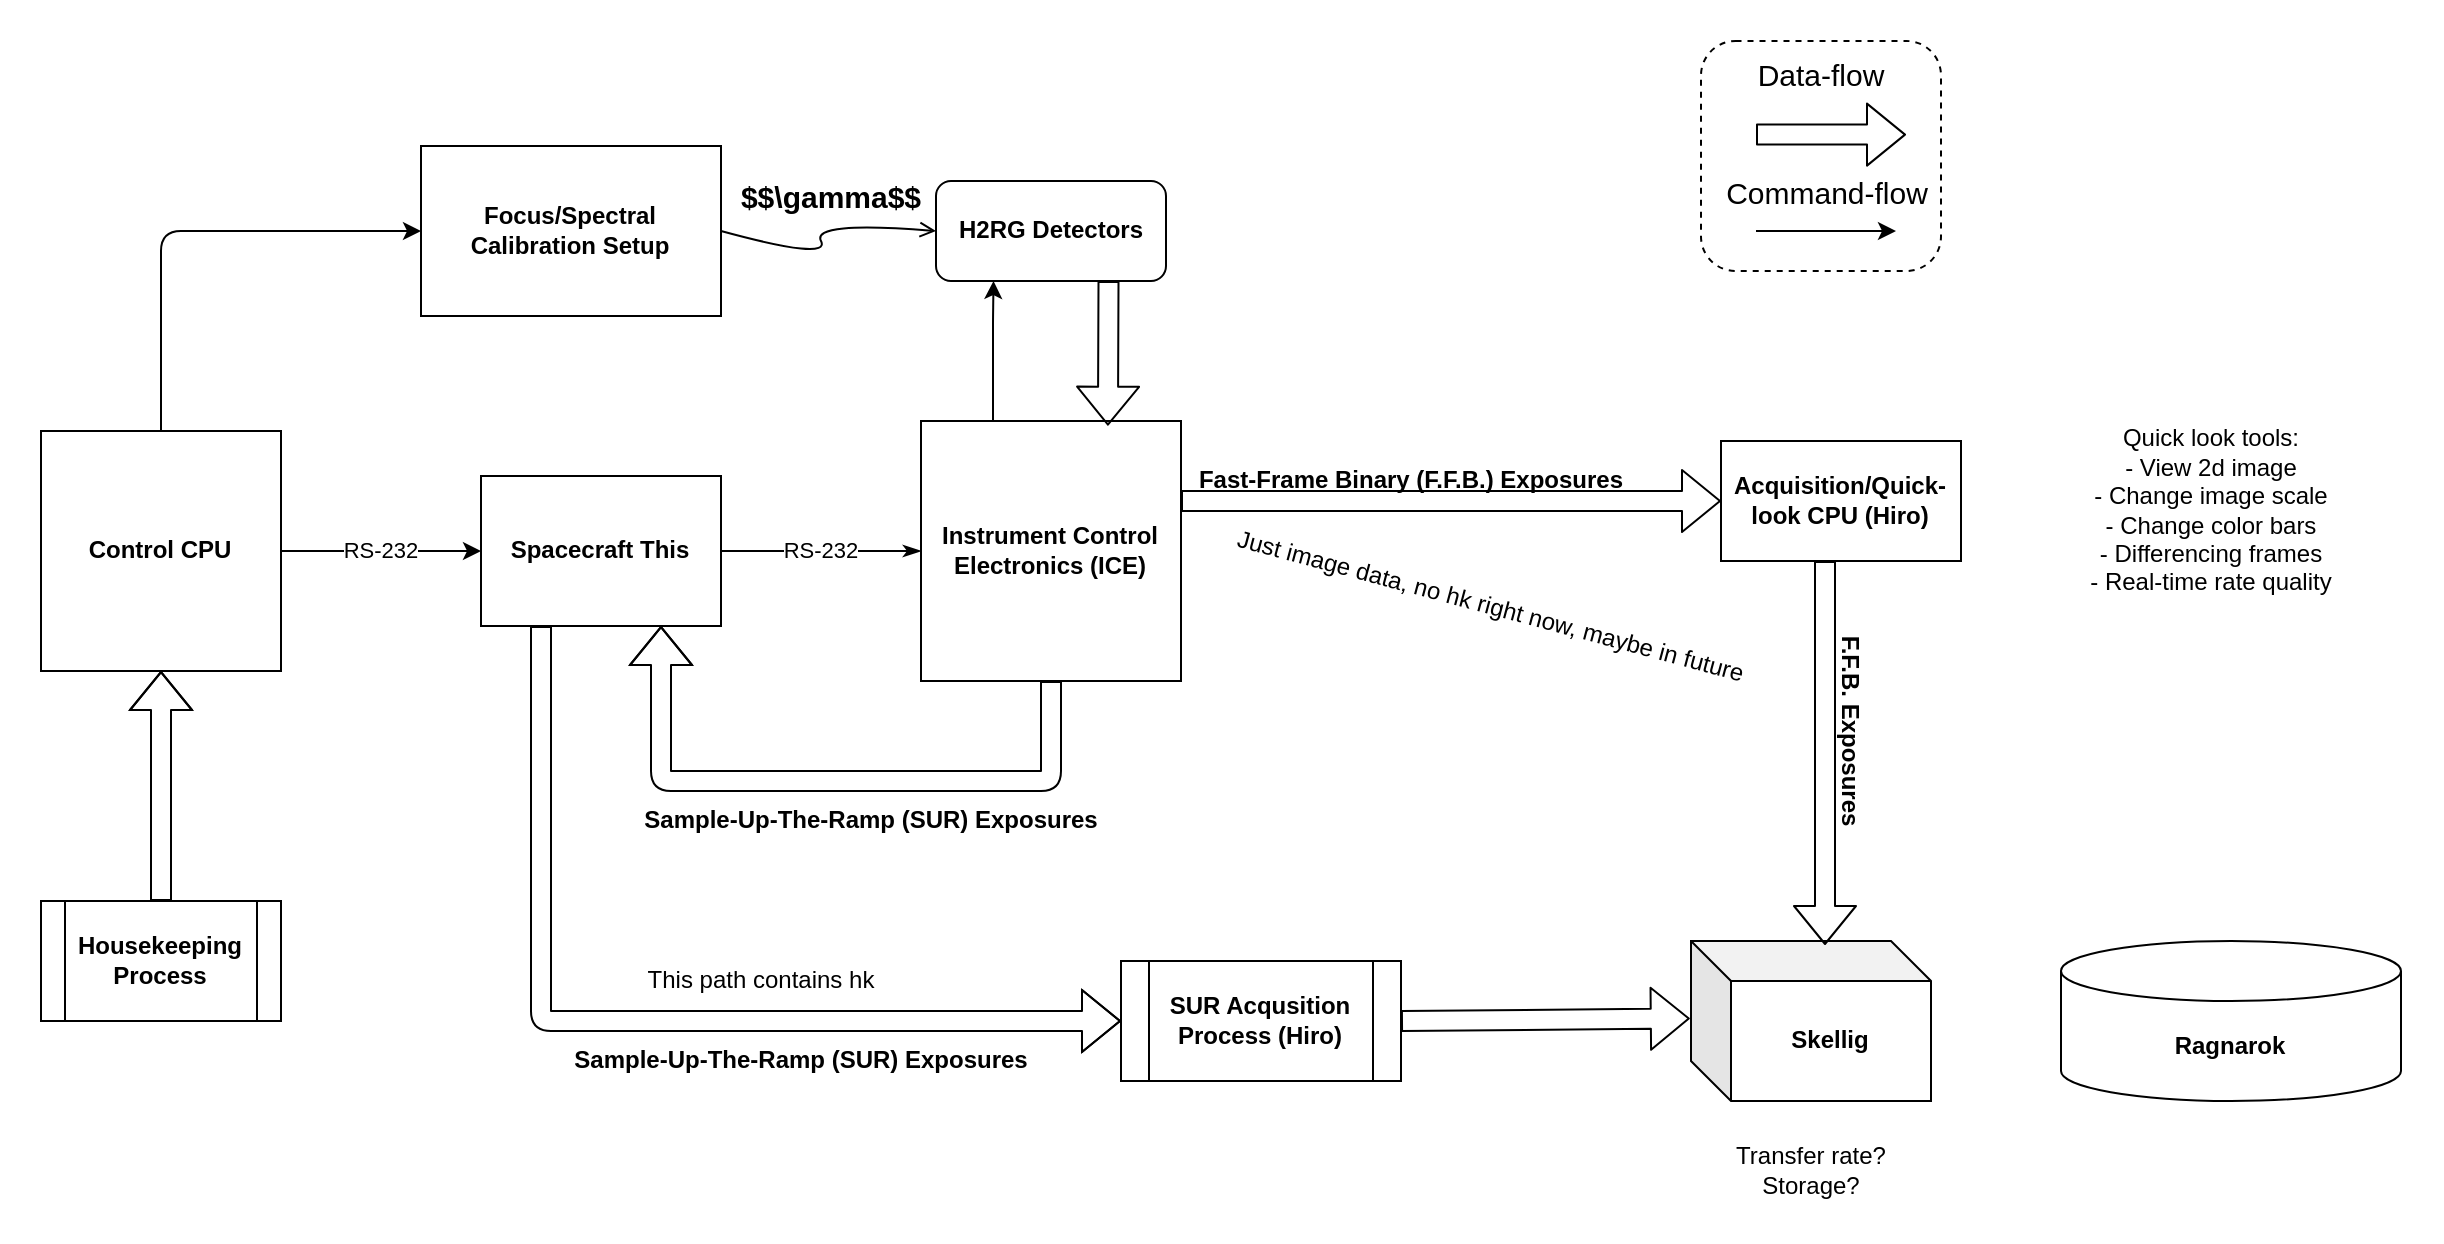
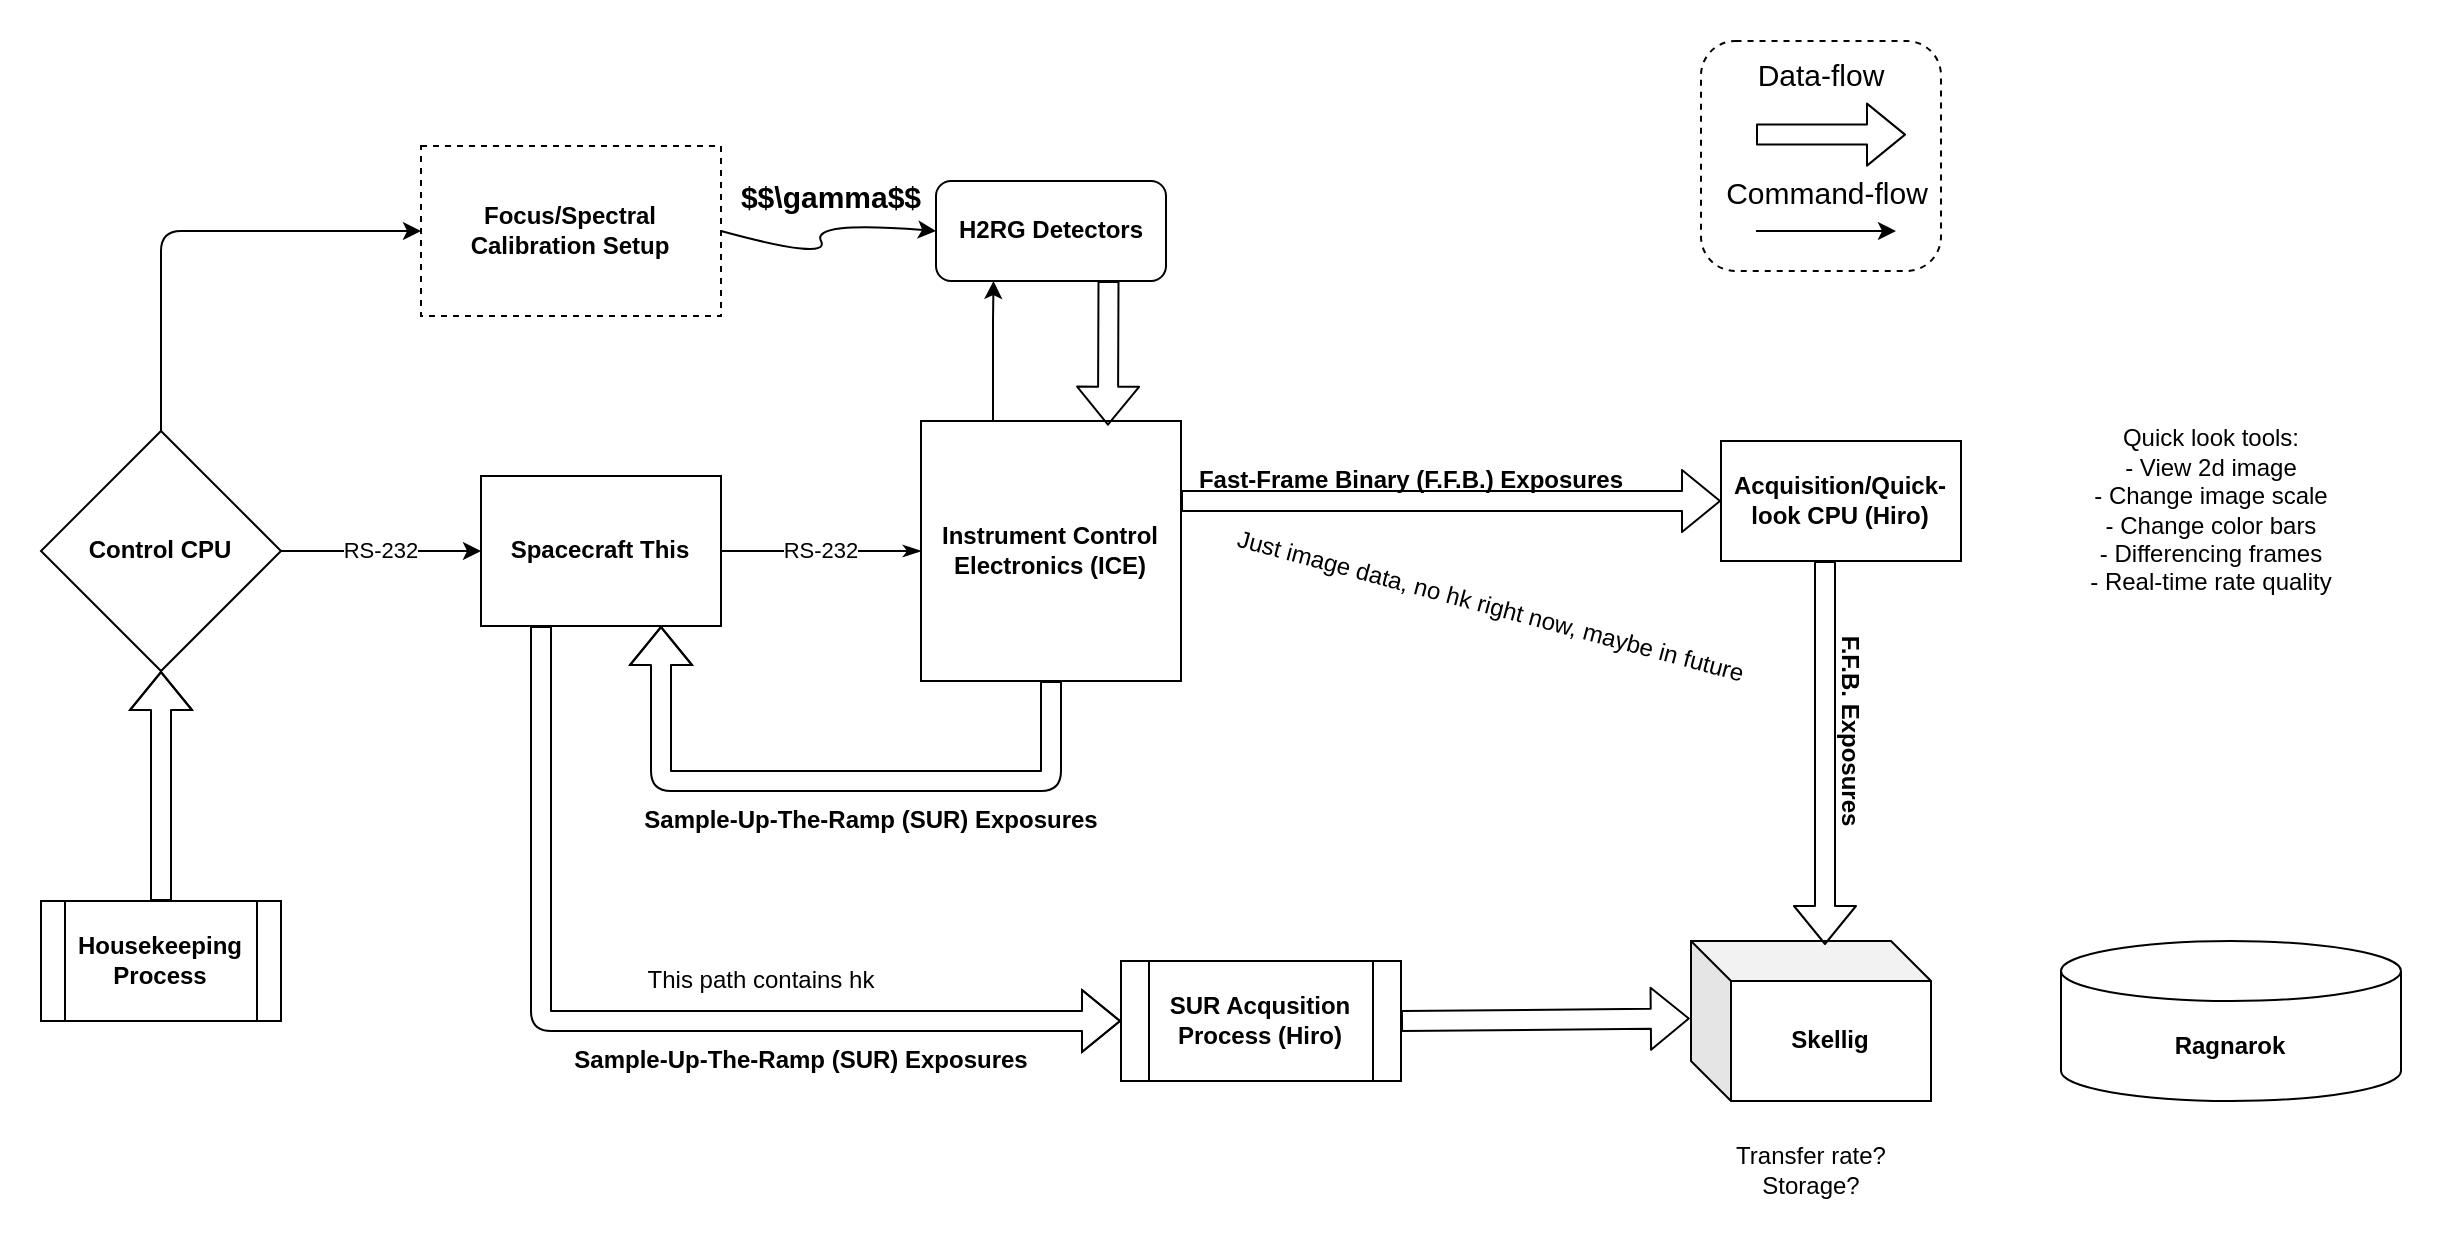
edge "Focus/Spectral Calibration Setup" -> "H2RG Detectors": arrowhead open -> classic
node "Focus/Spectral Calibration Setup": style solid -> dashed
node "Control CPU": shape rectangle -> diamond
